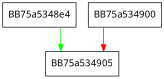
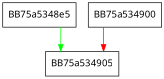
node "BB75a5348e4": label "BB75a5348e4" -> "BB75a5348e5"
